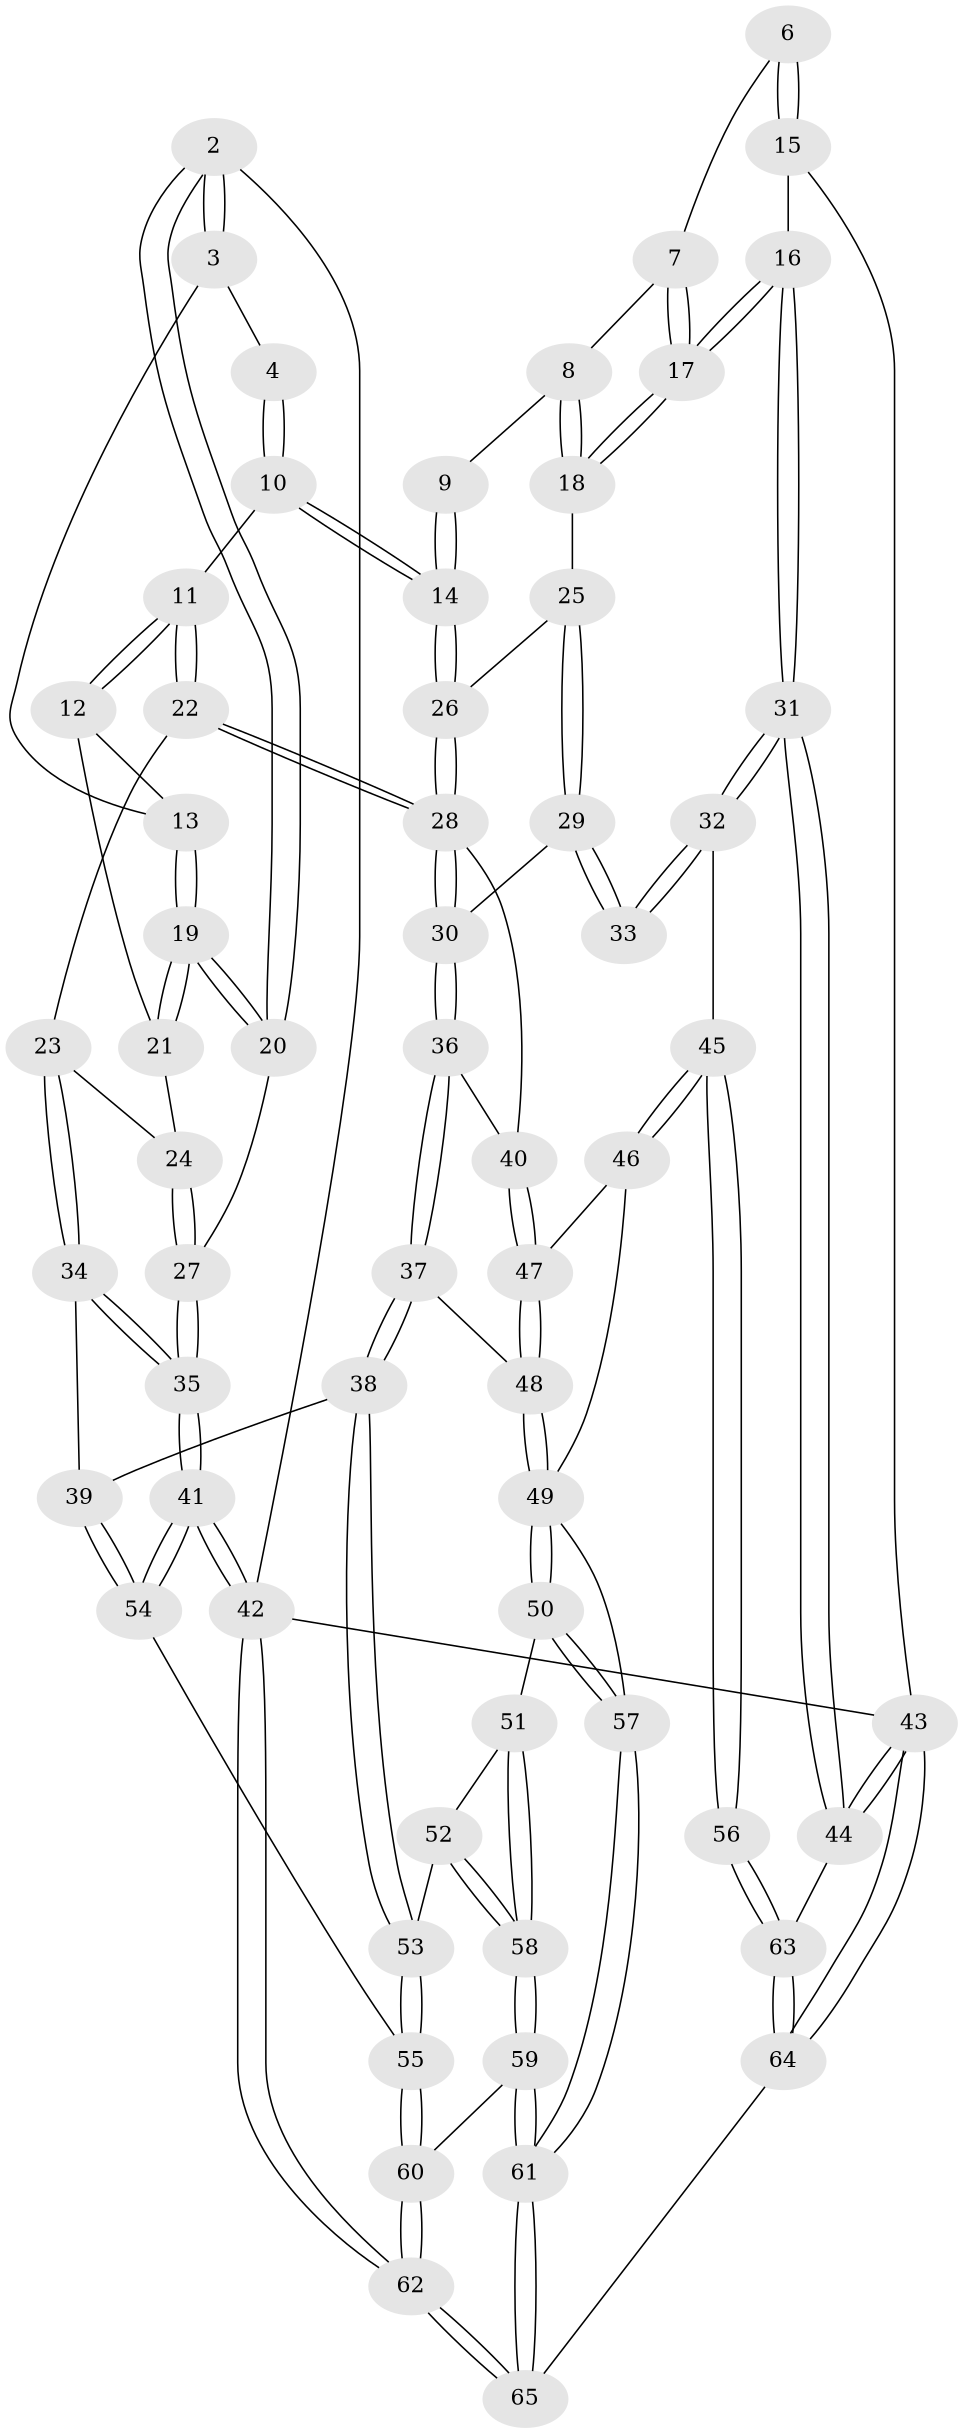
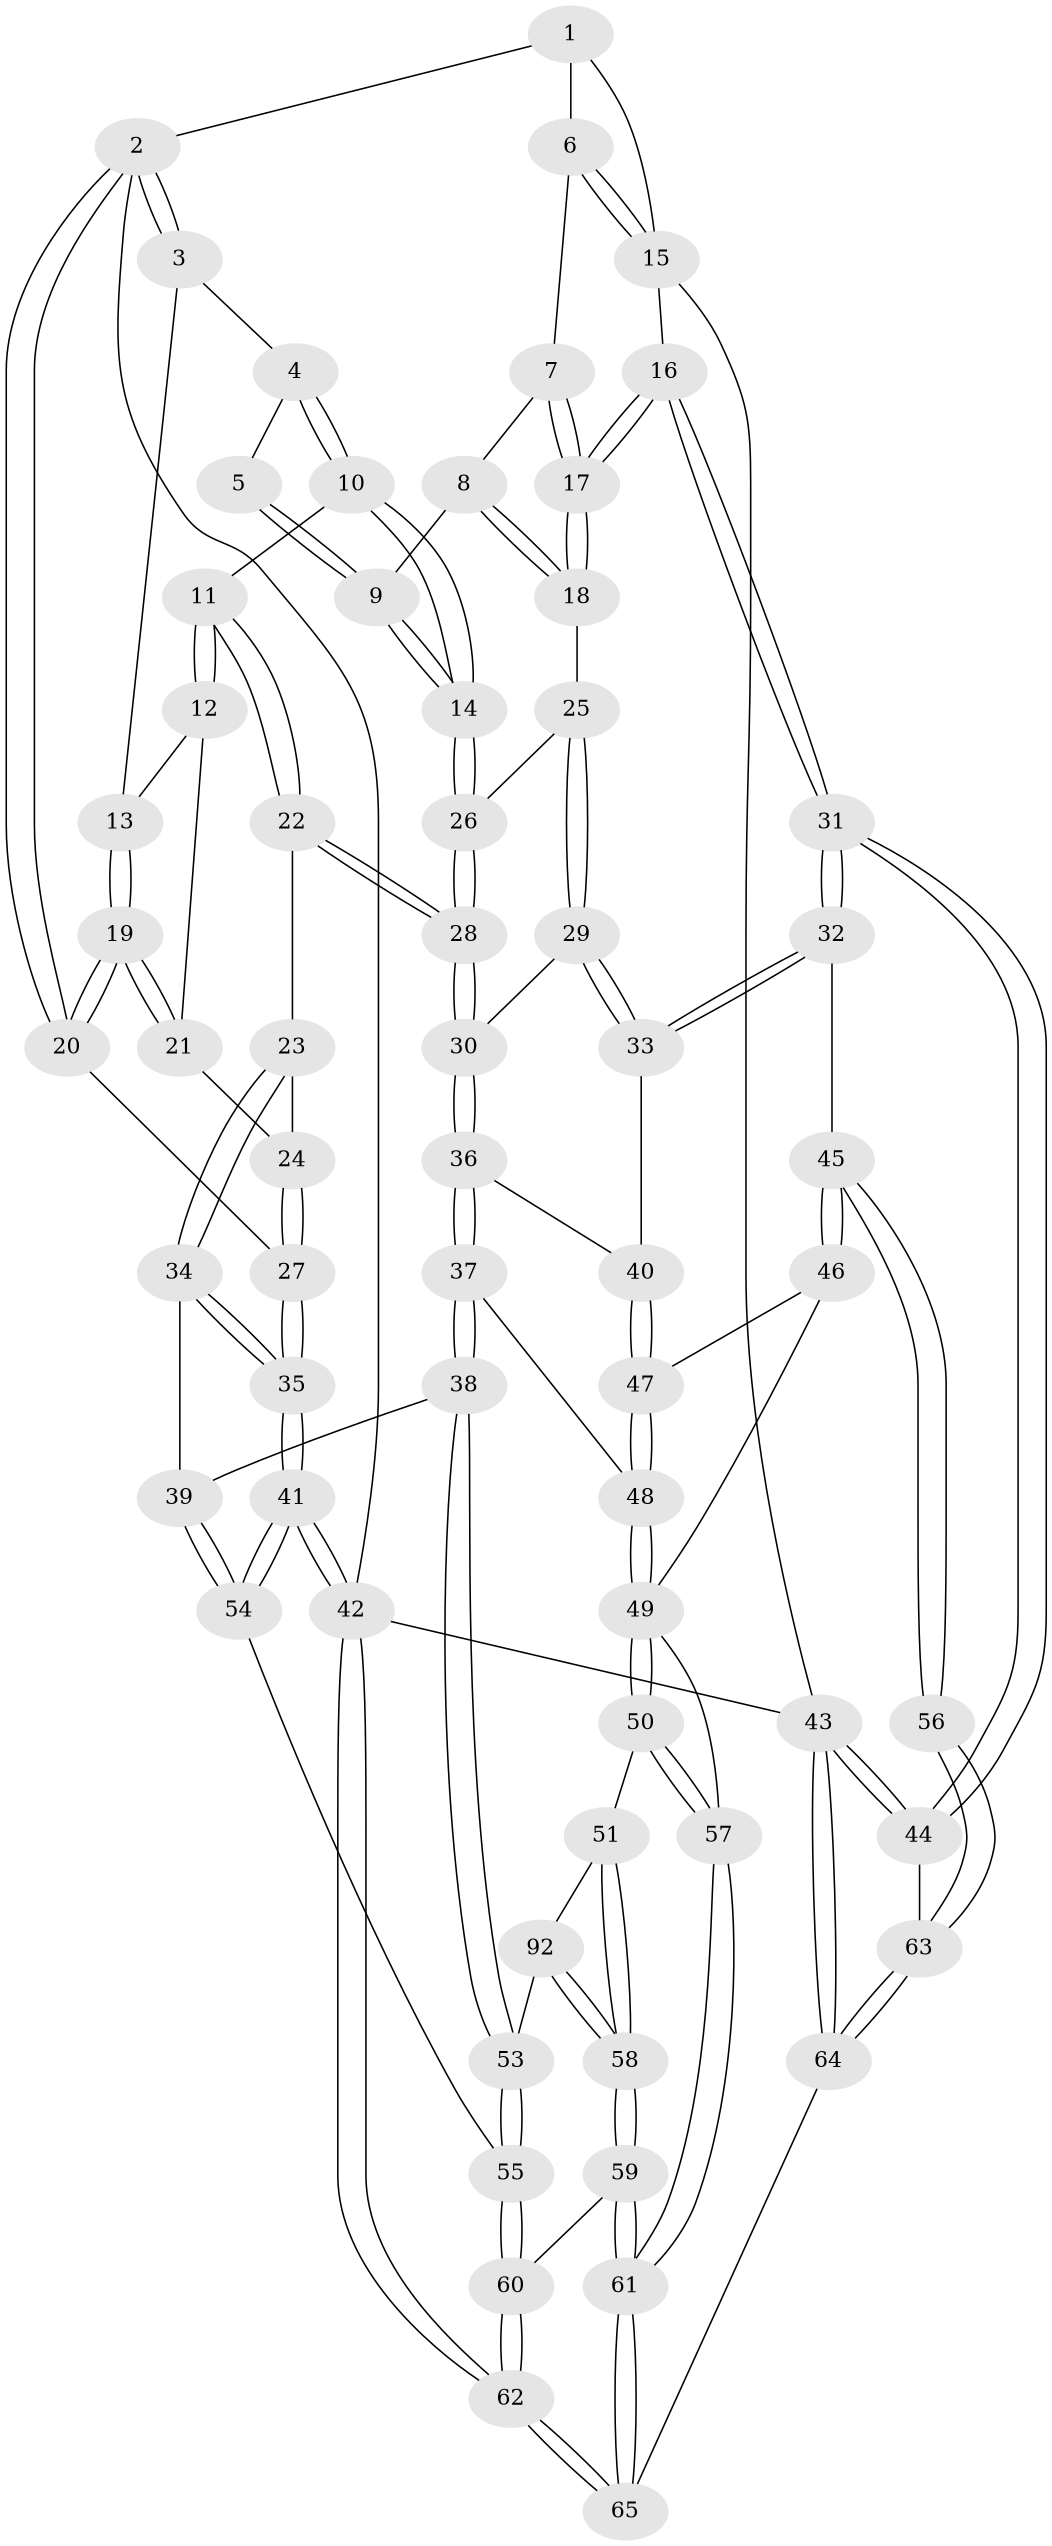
node "1": added
node "5": added
edge "28" -- "40": now "33" -- "40"
node "52": label "52" -> "92"
